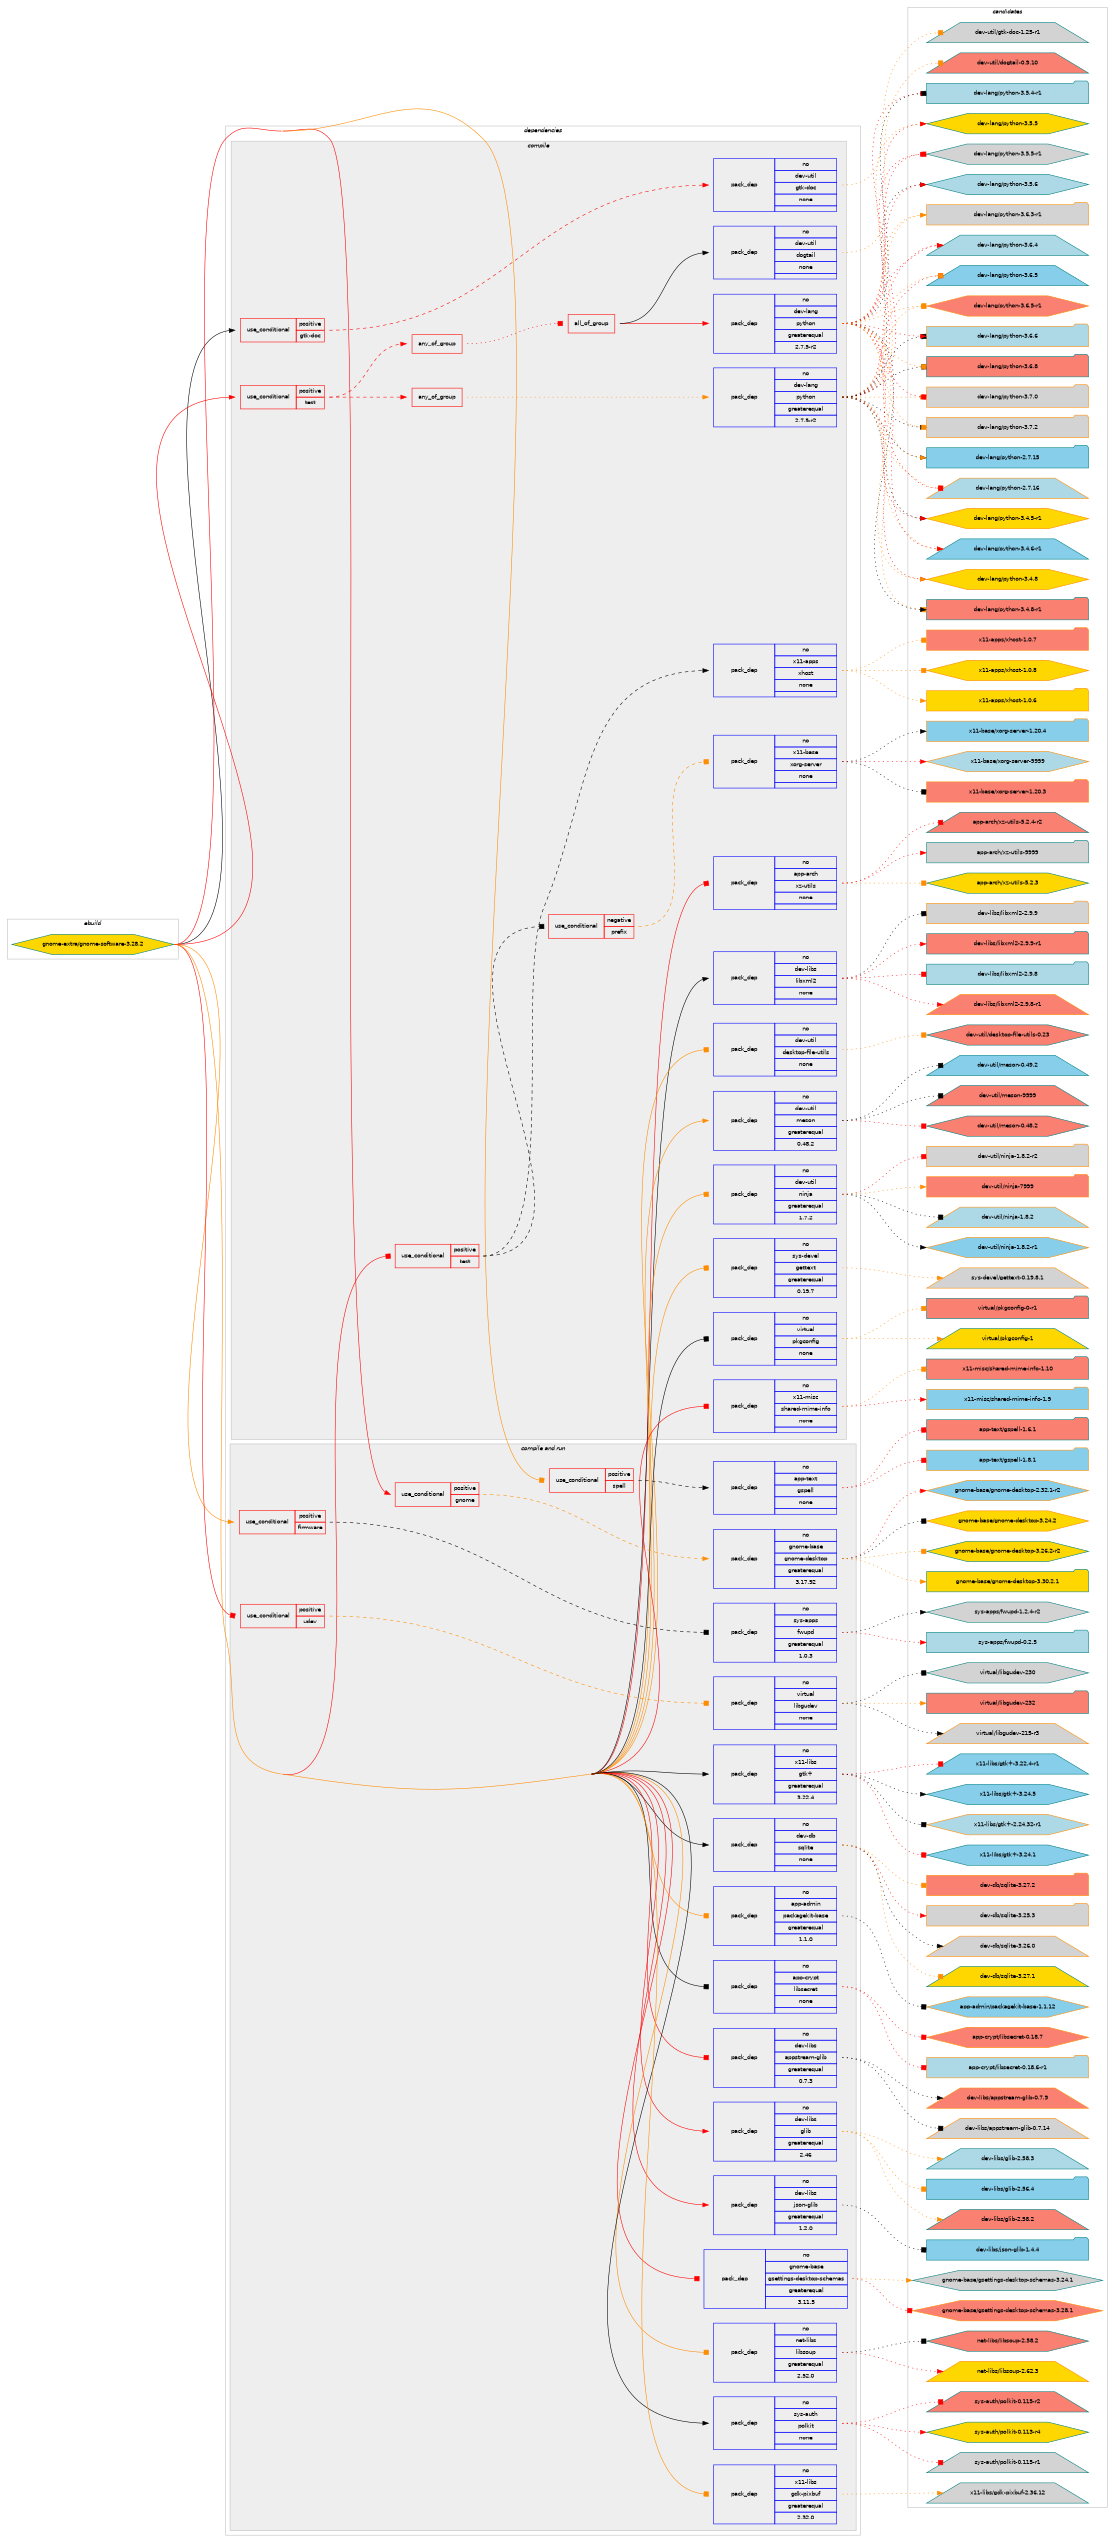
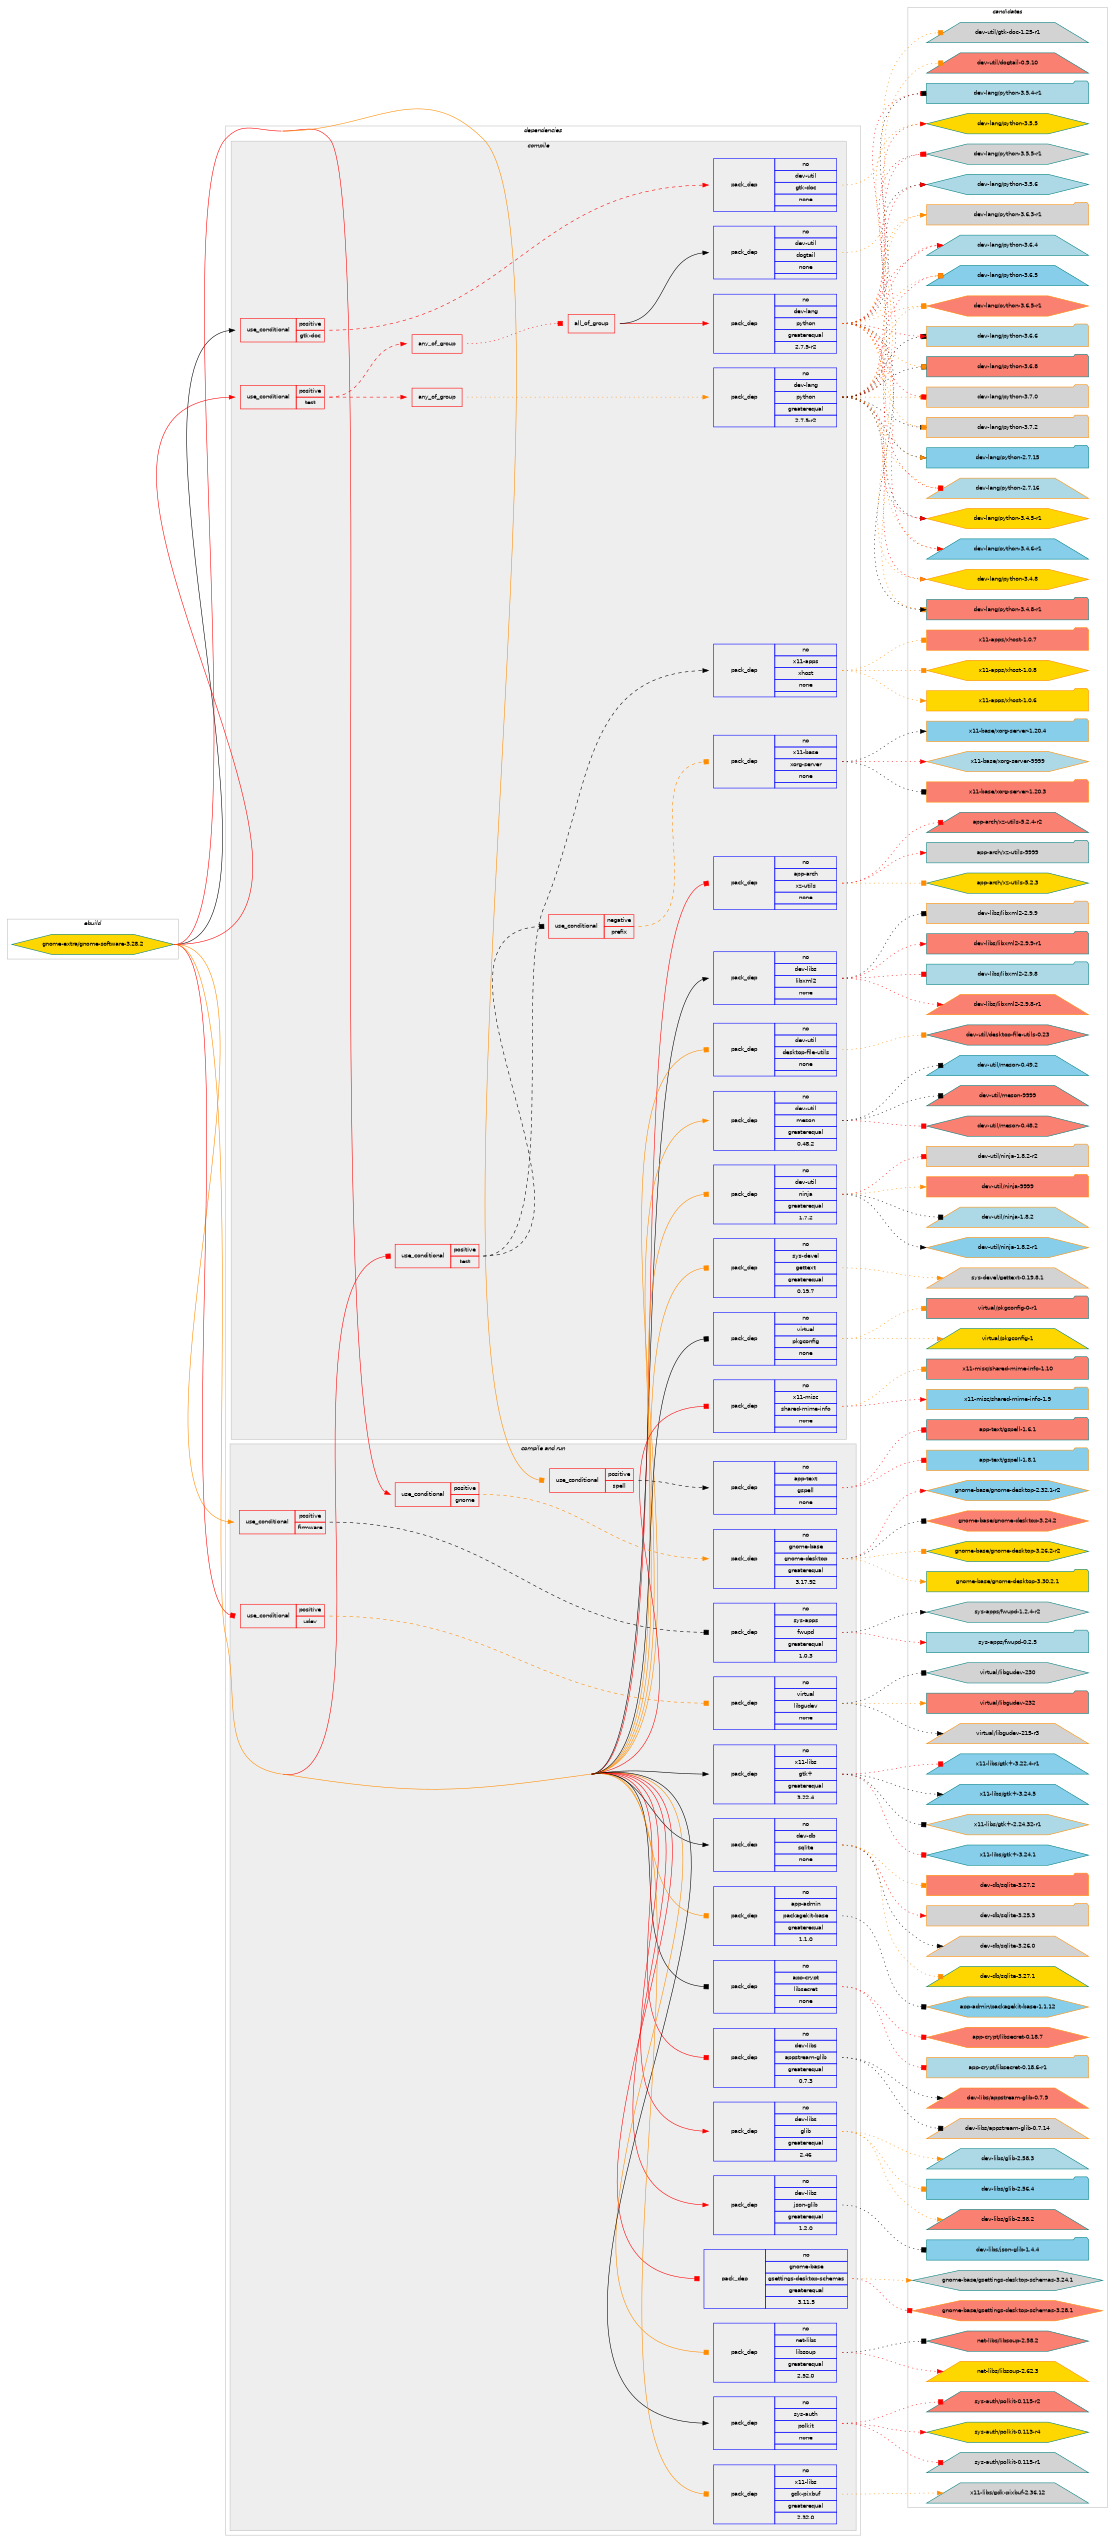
node "dev-util/ninja-7999": label "dev-util/ninja-7999" -> "dev-util/ninja-9999"
node "gnome-base/gnome-desktop-3.24.2": fillcolor gold -> salmon
node "x11-libs/gtk+-3.24.5": shape hexagon -> trapezium
